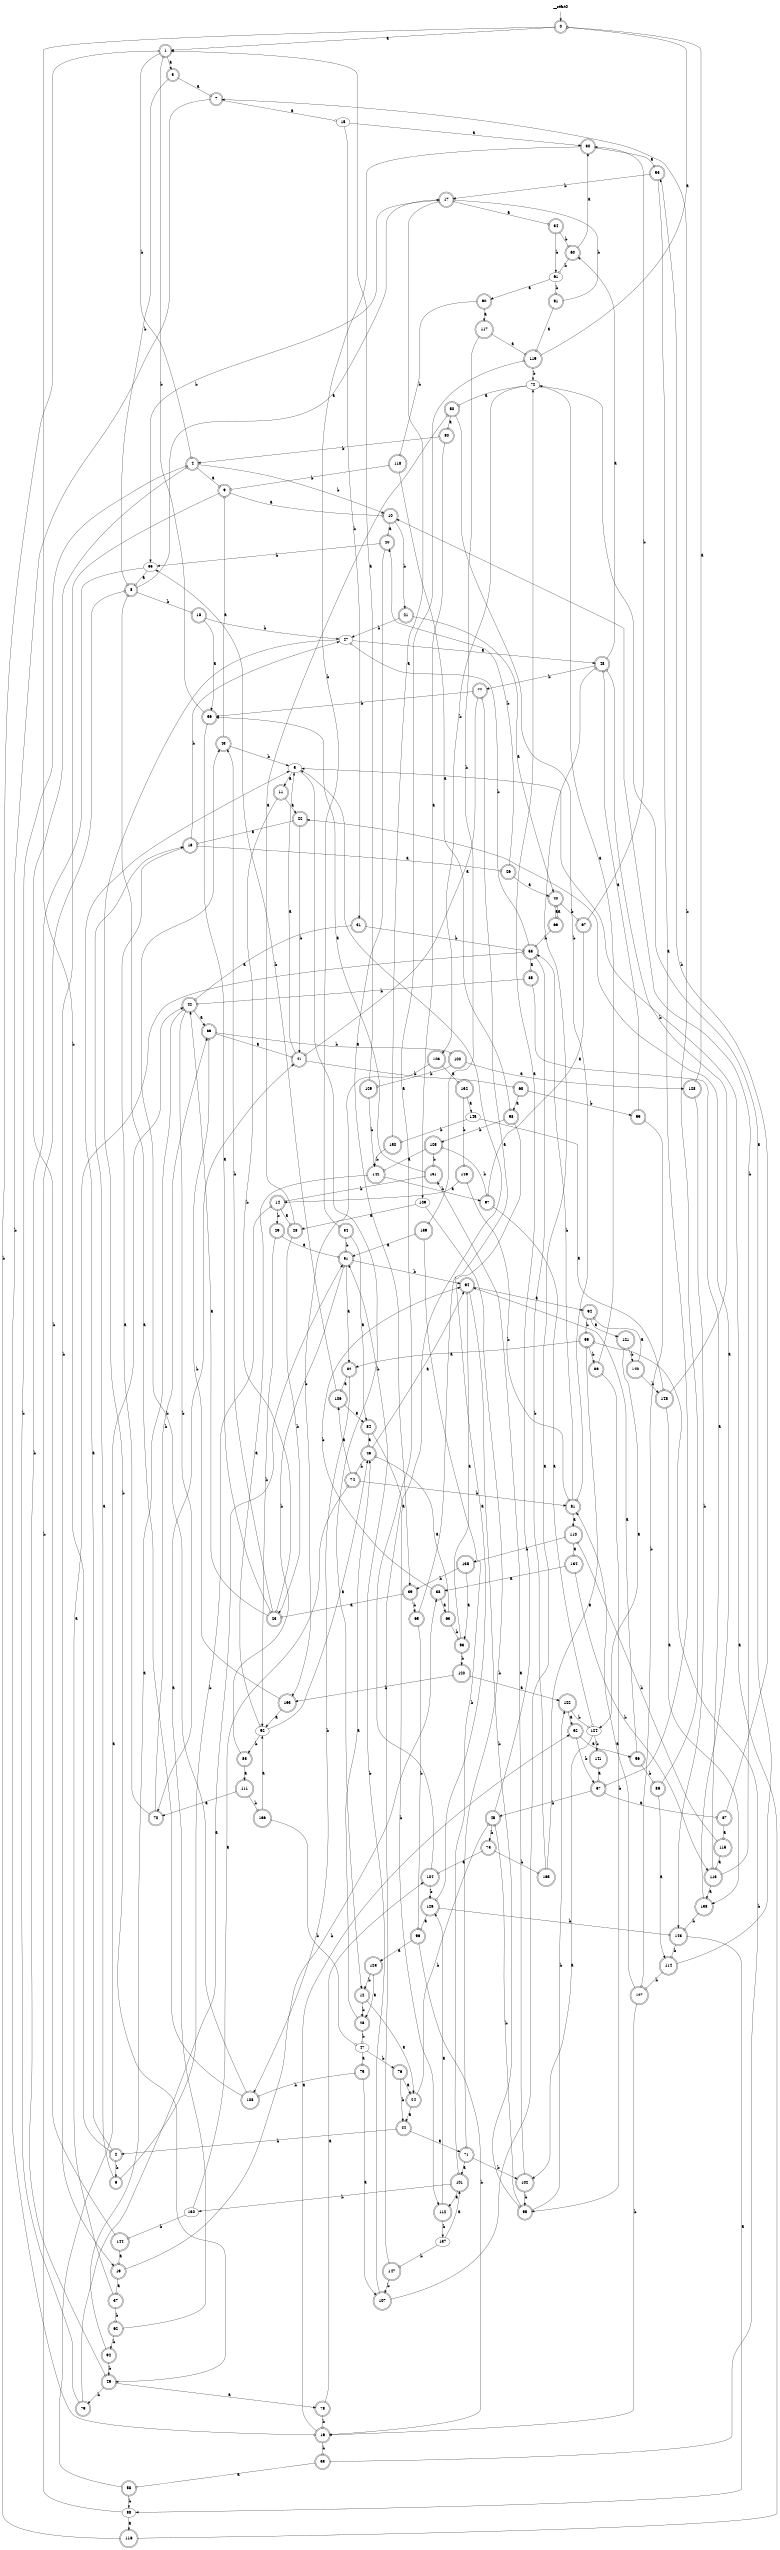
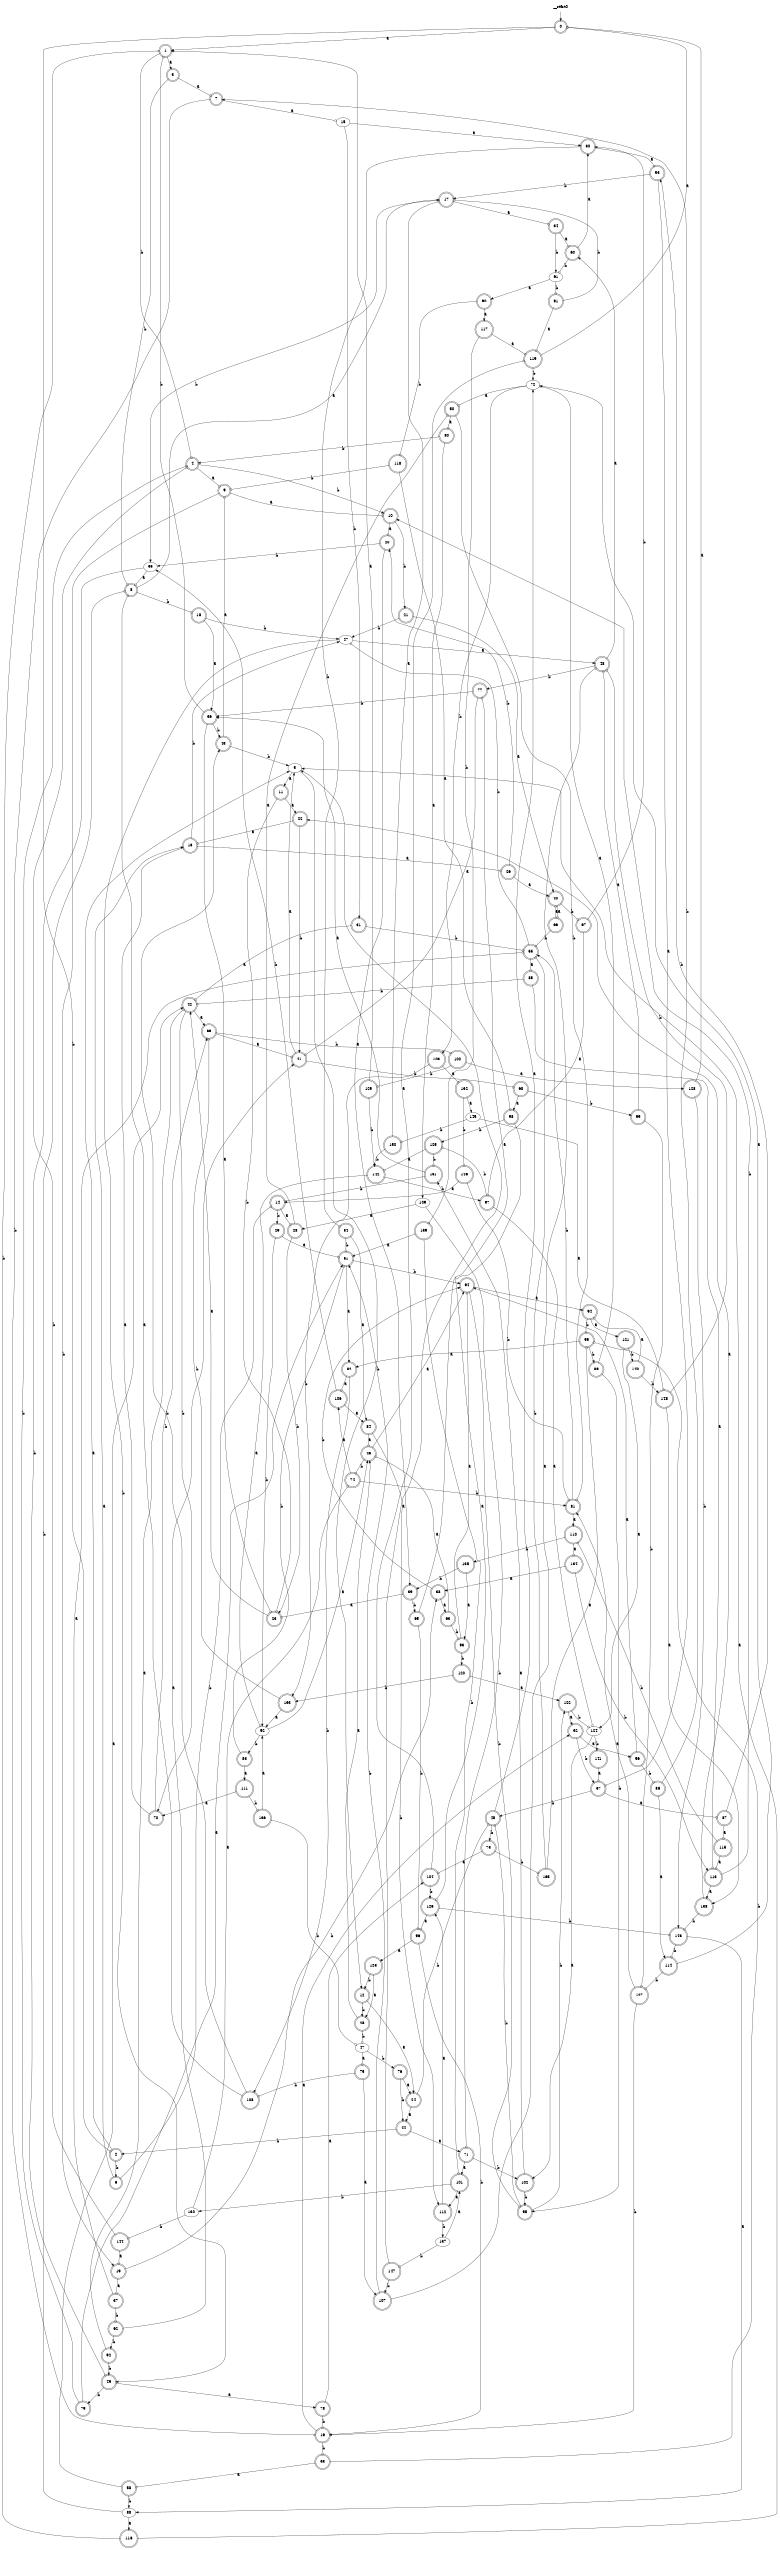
edge "34" -> "60": label "b" -> "a"
edge "23" -> "43": now "36" -> "43"
